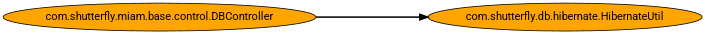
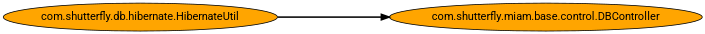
edge "com.shutterfly.miam.base.control.DBController" -> "com.shutterfly.db.hibernate.HibernateUtil": reversed
